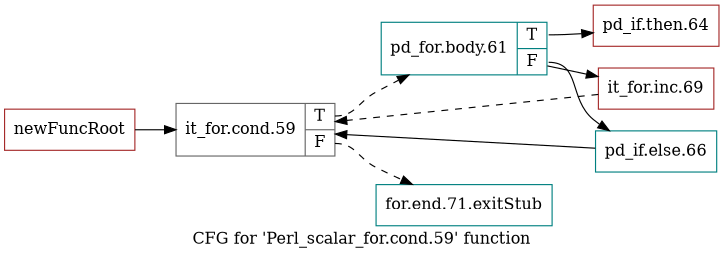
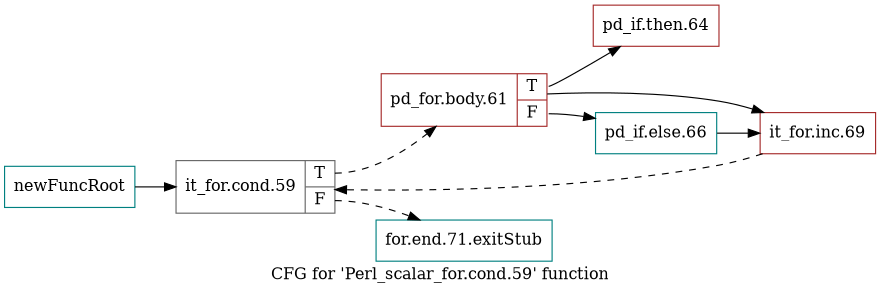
node "pd_for.body.61": color teal -> brown
node "newFuncRoot": color brown -> teal
edge "pd_if.else.66" -> "it_for.cond.59": now "pd_if.else.66" -> "it_for.inc.69"
